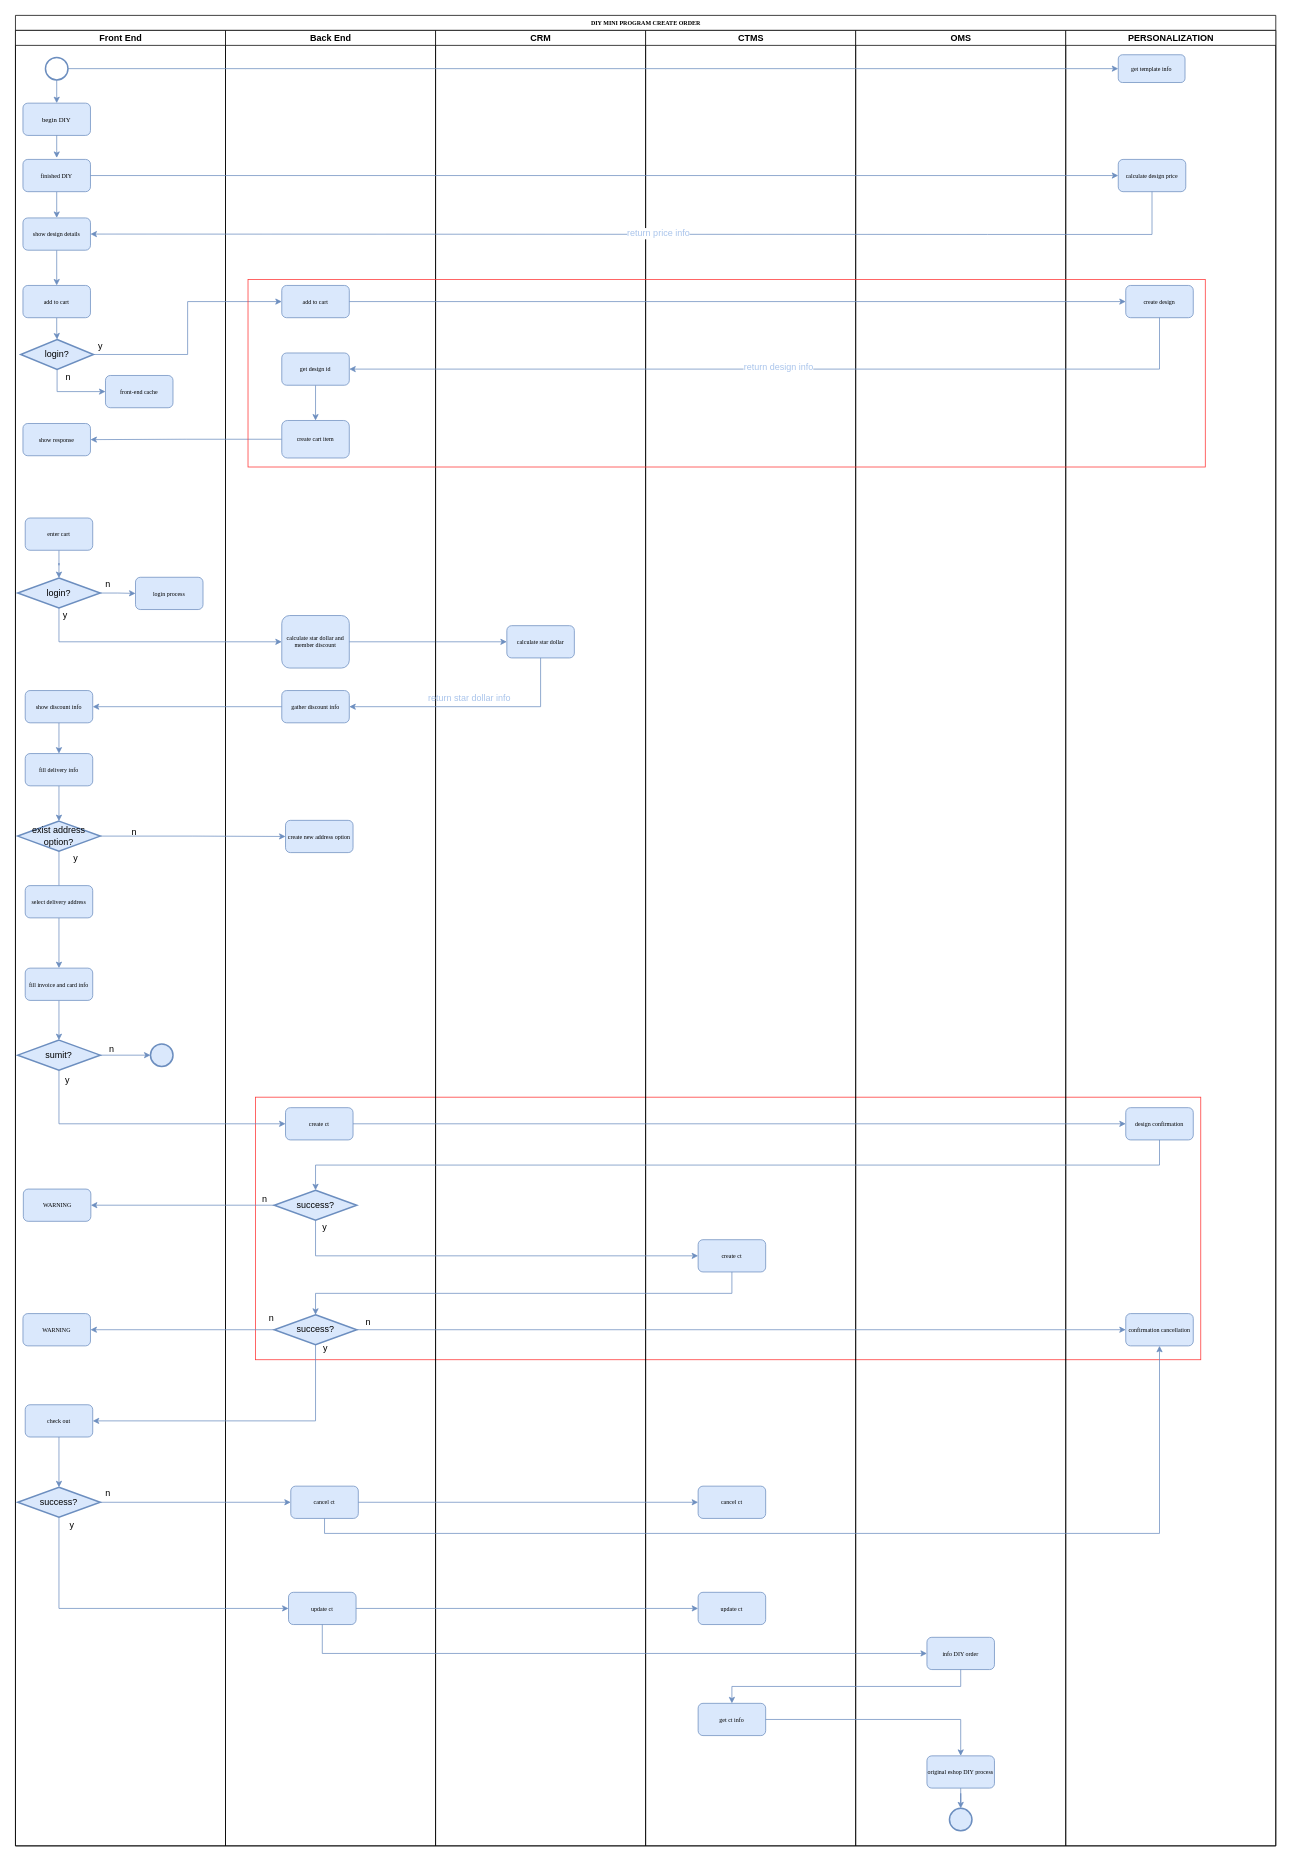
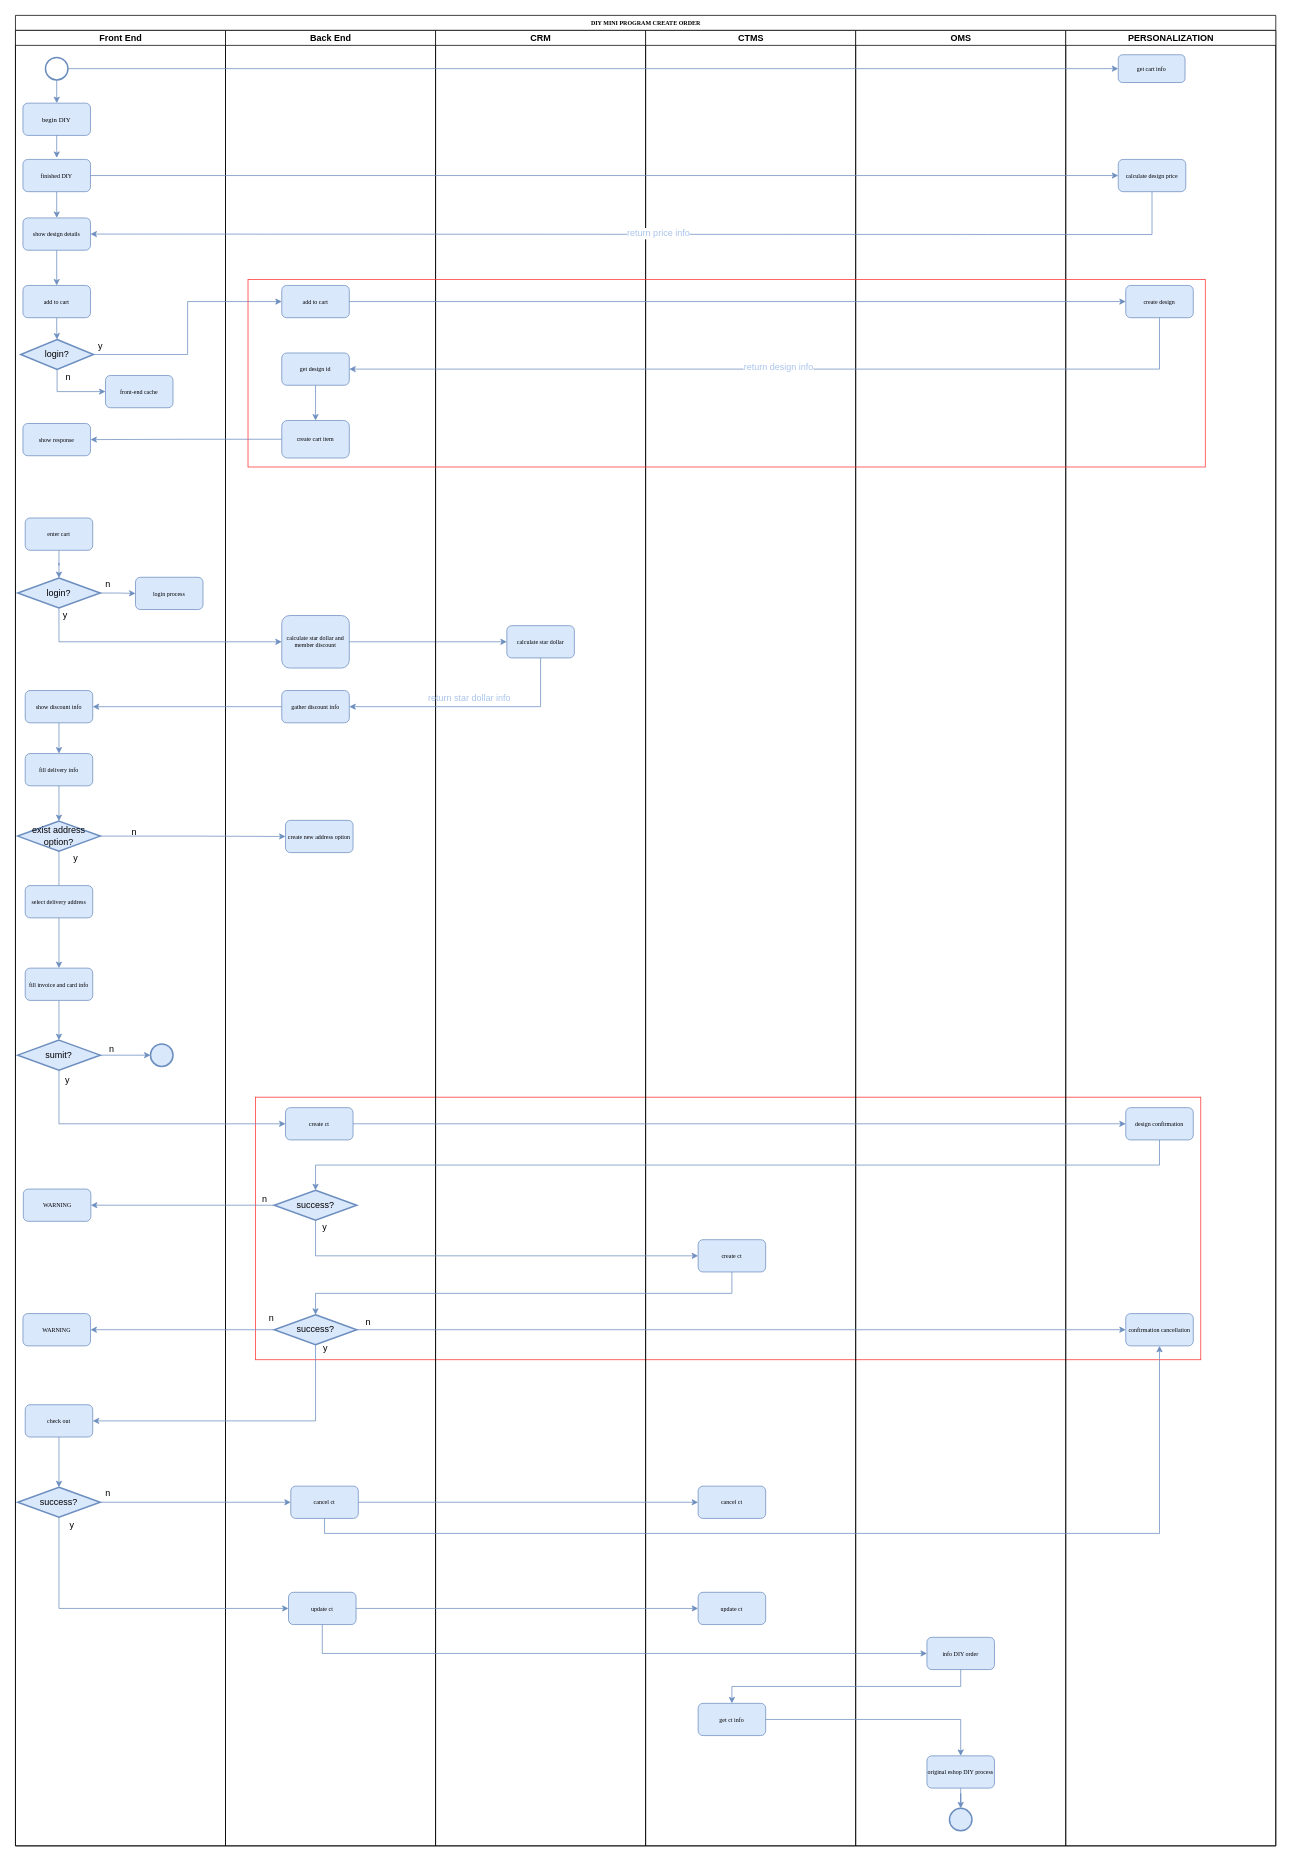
node "get template info": label "get template info" -> "get cart info"
